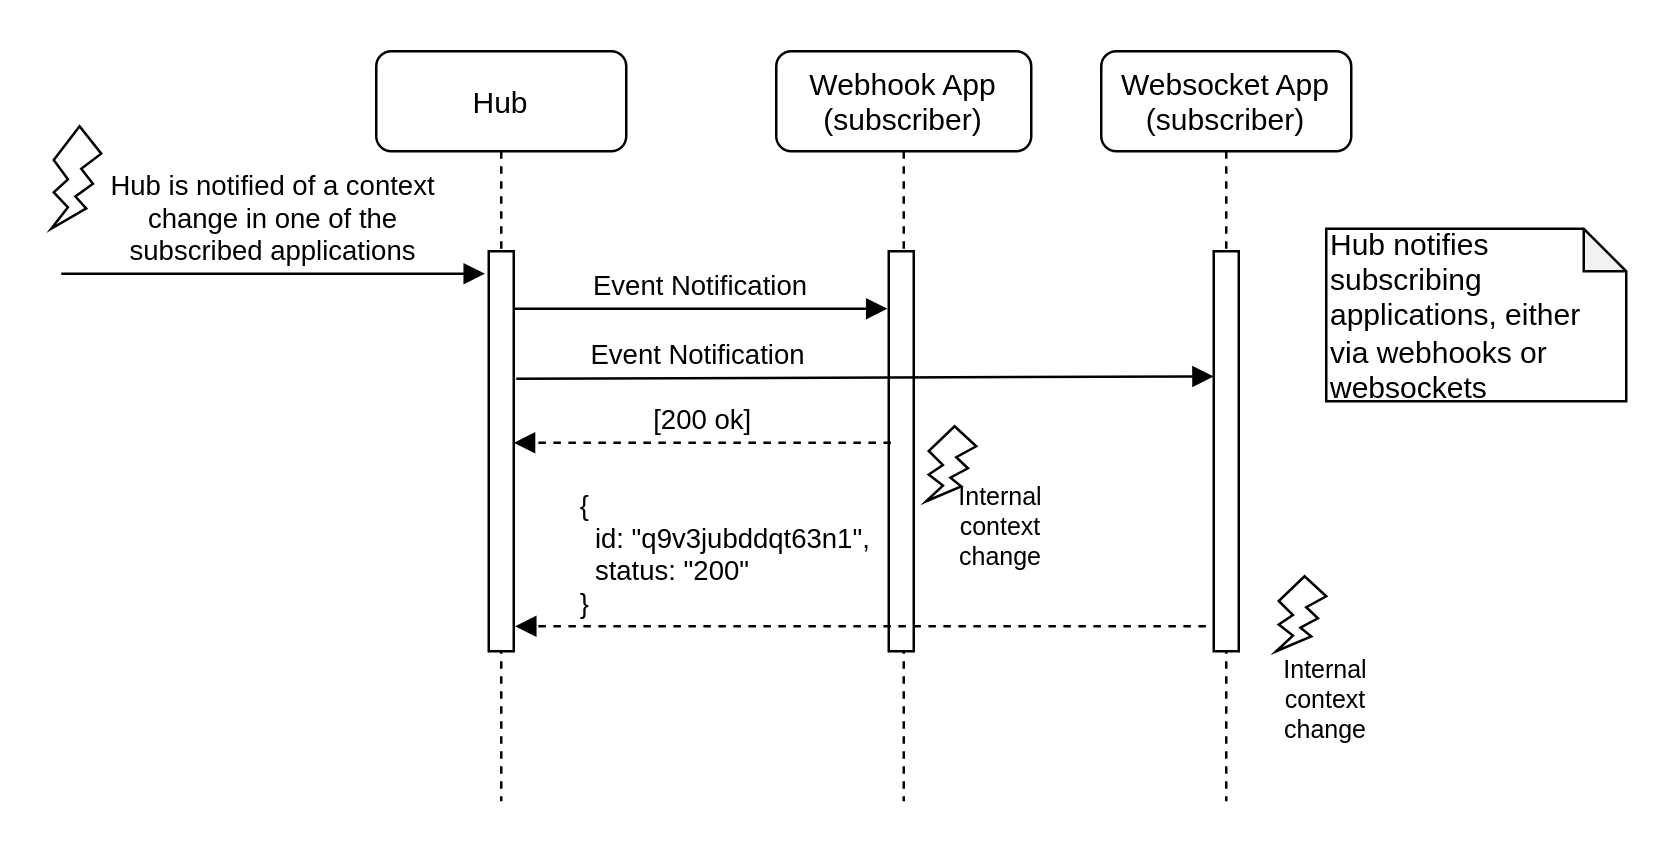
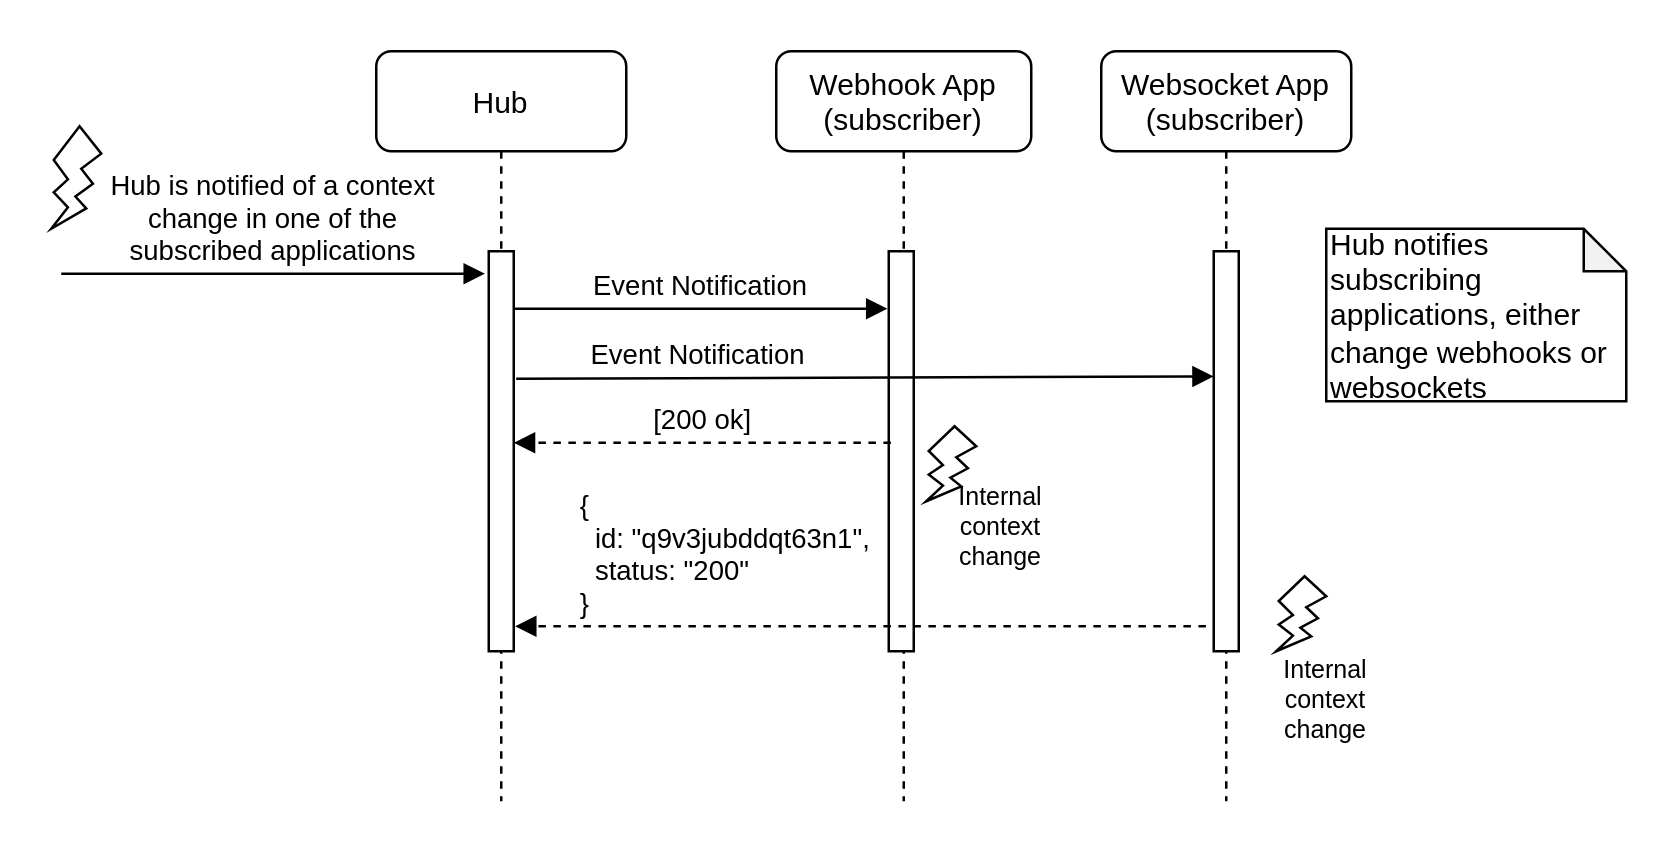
node "Hub notifies subscribing applications, either via webhooks or websockets": label "Hub notifies subscribing applications, either via webhooks or websockets" -> "Hub notifies subscribing applications, either change webhooks or websockets"
